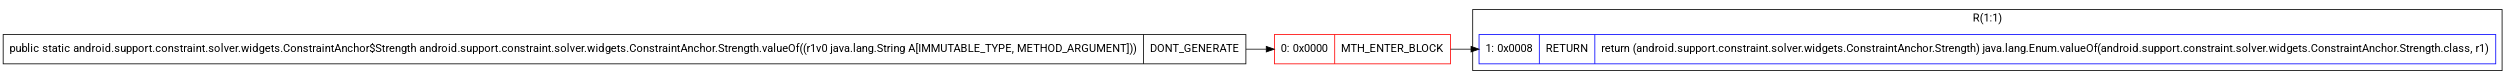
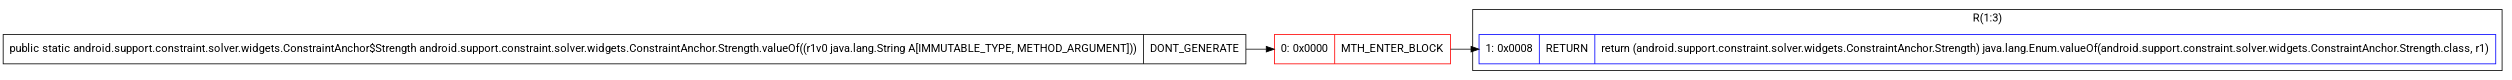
cluster "R(1:1)": label "R(1:1)" -> "R(1:3)"
